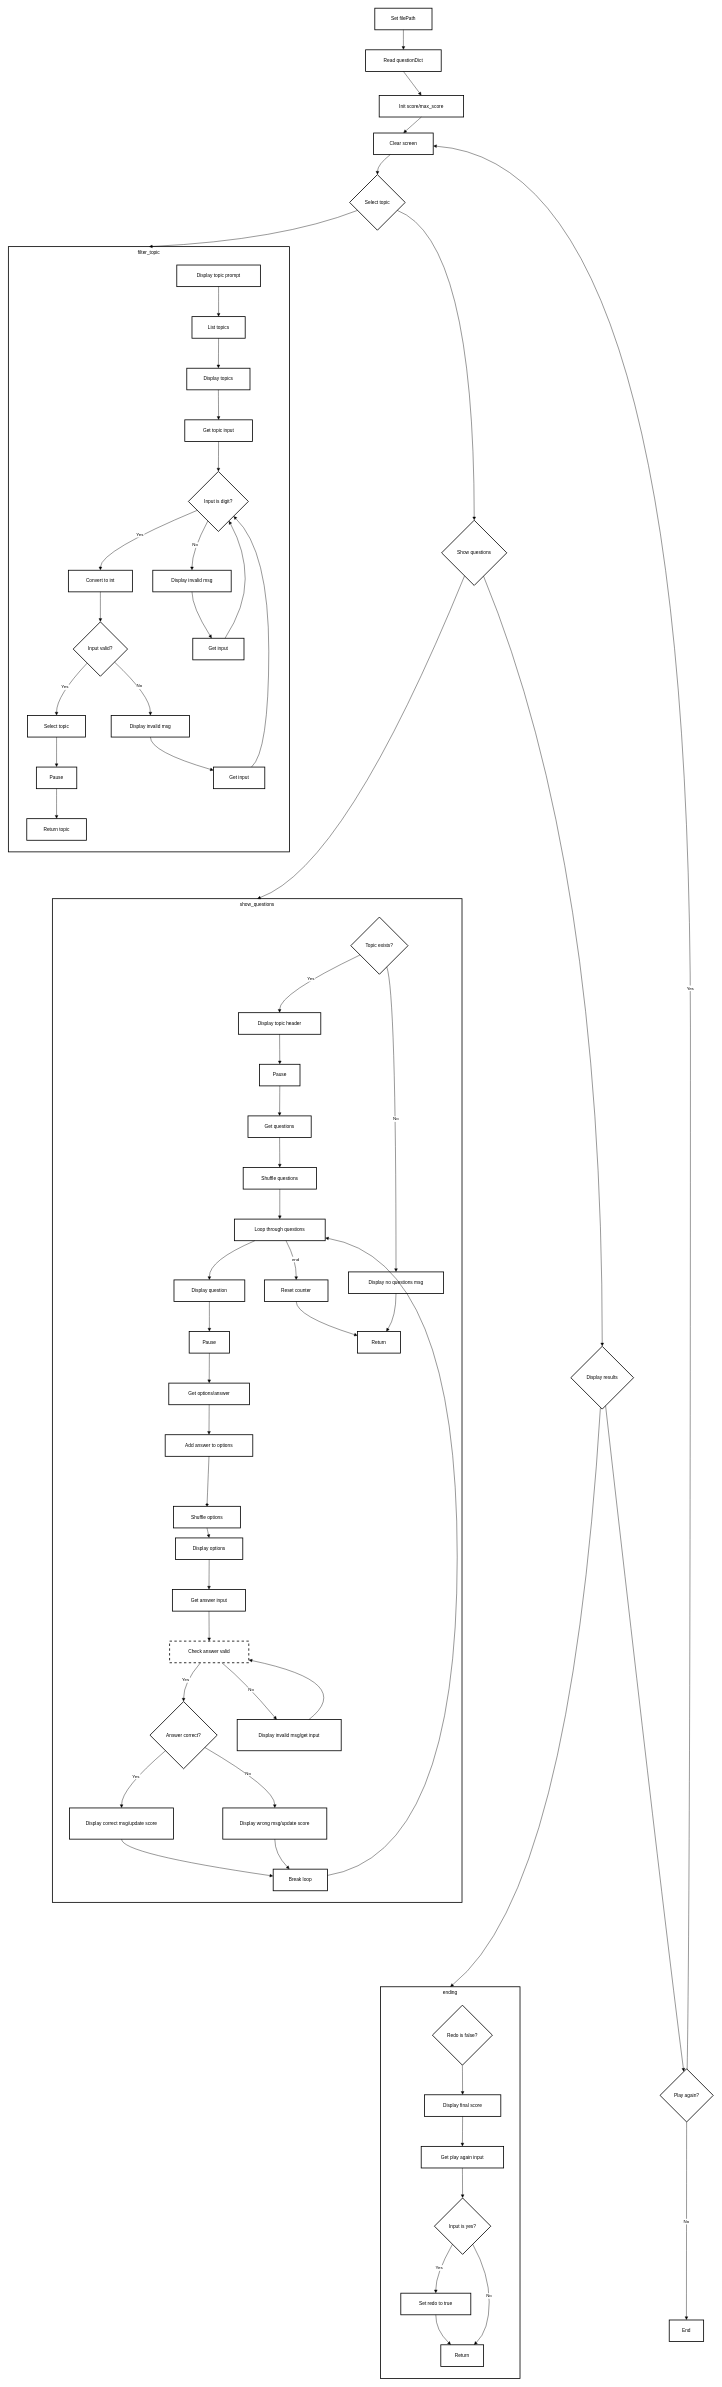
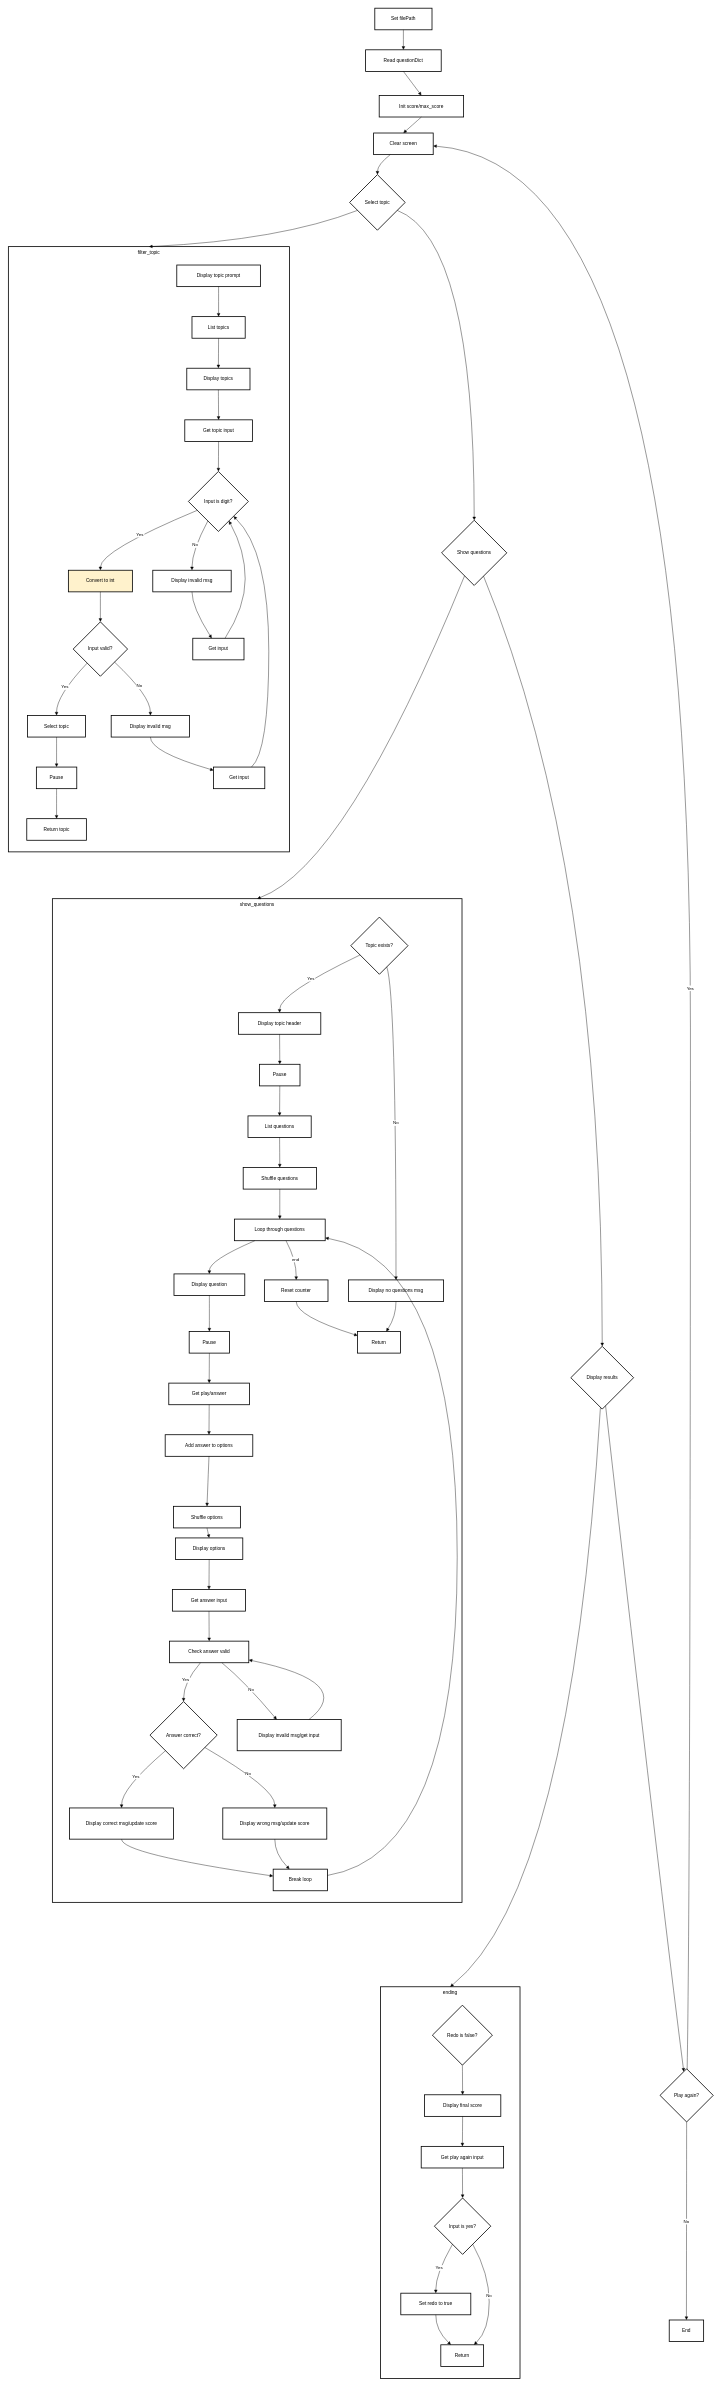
node "Convert to int": fillcolor #ffffff -> #fff2cc
node "Get questions": label "Get questions" -> "List questions"
node "Display no questions msg": moved (396, 1283) -> (396, 1291)
node "Display question": moved (209, 1291) -> (209, 1285)
node "Get options/answer": label "Get options/answer" -> "Get play/answer"
edge "Add answer to options" -> "Shuffle options": arrowhead diamond -> block
node "Check answer valid": style dashed -> solid
